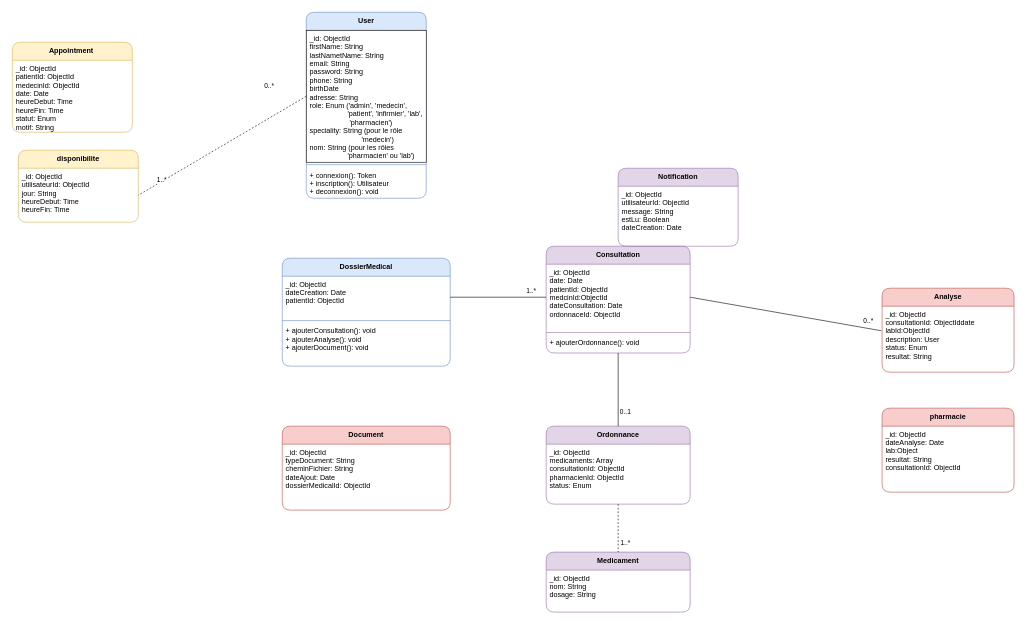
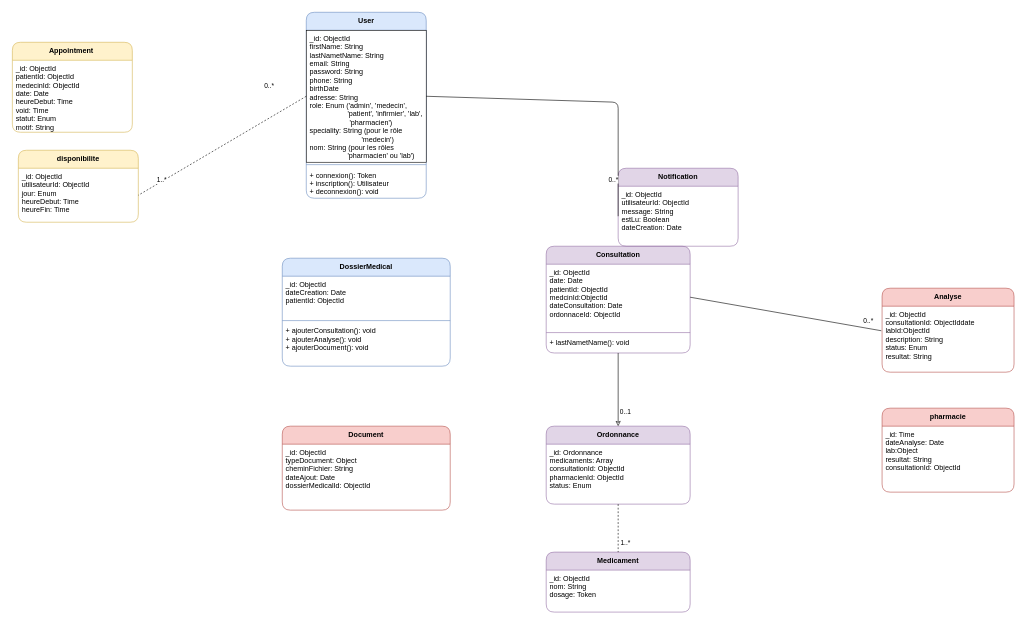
node "_id: ObjectId patientId: ObjectId medecinId: ObjectId date: Date heureDebut: Time heureFin: Time statut: Enum motif: String": label "_id: ObjectId patientId: ObjectId medecinId: ObjectId date: Date heureDebut: Time heureFin: Time statut: Enum motif: String" -> "_id: ObjectId patientId: ObjectId medecinId: ObjectId date: Date heureDebut: Time void: Time statut: Enum motif: String"
edge "_id: ObjectId firstName: String lastNametName: String email: String password: String phone: String birthDate adresse: String role: Enum ('admin', 'medecin', 'patient', 'infirmier', 'lab', 'pharmacien') speciality: String (pour le rôle 'medecin') nom: String (pour les rôles 'pharmacien' ou 'lab')" -- "_id: ObjectId utilisateurId: ObjectId message: String estLu: Boolean dateCreation: Date": added, label "0..*"
node "_id: ObjectId utilisateurId: ObjectId jour: String heureDebut: Time heureFin: Time": label "_id: ObjectId utilisateurId: ObjectId jour: String heureDebut: Time heureFin: Time" -> "_id: ObjectId utilisateurId: ObjectId jour: Enum heureDebut: Time heureFin: Time"
edge "_id: ObjectId dateCreation: Date patientId: ObjectId" -- "_id: ObjectId date: Date patientId: ObjectId medcinId:ObjectId dateConsultation: Date ordonnaceId: ObjectId": removed, label "1..*"
node "_id: ObjectId consultationId: ObjectIddate labId:ObjectId description: User status: Enum resultat: String": label "_id: ObjectId consultationId: ObjectIddate labId:ObjectId description: User status: Enum resultat: String" -> "_id: ObjectId consultationId: ObjectIddate labId:ObjectId description: String status: Enum resultat: String"
node "+ ajouterOrdonnance(): void": label "+ ajouterOrdonnance(): void" -> "+ lastNametName(): void"
edge "Consultation" -- "Ordonnance": arrowhead none -> classic
node "_id: ObjectId dateAnalyse: Date lab:Object resultat: String consultationId: ObjectId": label "_id: ObjectId dateAnalyse: Date lab:Object resultat: String consultationId: ObjectId" -> "_id: Time dateAnalyse: Date lab:Object resultat: String consultationId: ObjectId"
node "_id: ObjectId typeDocument: String cheminFichier: String dateAjout: Date dossierMedicalId: ObjectId": label "_id: ObjectId typeDocument: String cheminFichier: String dateAjout: Date dossierMedicalId: ObjectId" -> "_id: ObjectId typeDocument: Object cheminFichier: String dateAjout: Date dossierMedicalId: ObjectId"
node "_id: ObjectId medicaments: Array consultationId: ObjectId pharmacienId: ObjectId status: Enum": label "_id: ObjectId medicaments: Array consultationId: ObjectId pharmacienId: ObjectId status: Enum" -> "_id: Ordonnance medicaments: Array consultationId: ObjectId pharmacienId: ObjectId status: Enum"
node "_id: ObjectId nom: String dosage: String": label "_id: ObjectId nom: String dosage: String" -> "_id: ObjectId nom: String dosage: Token"
